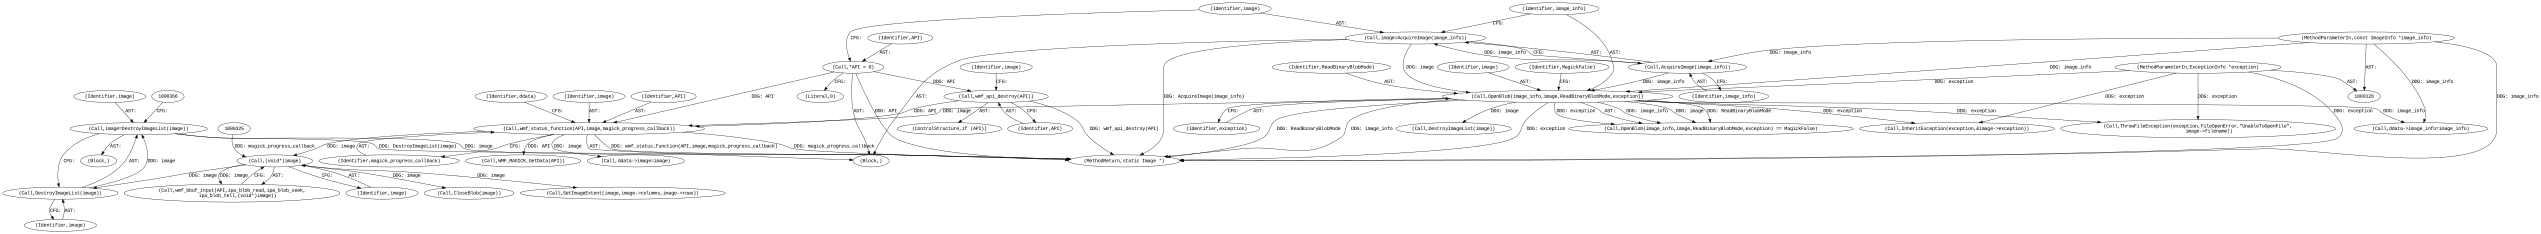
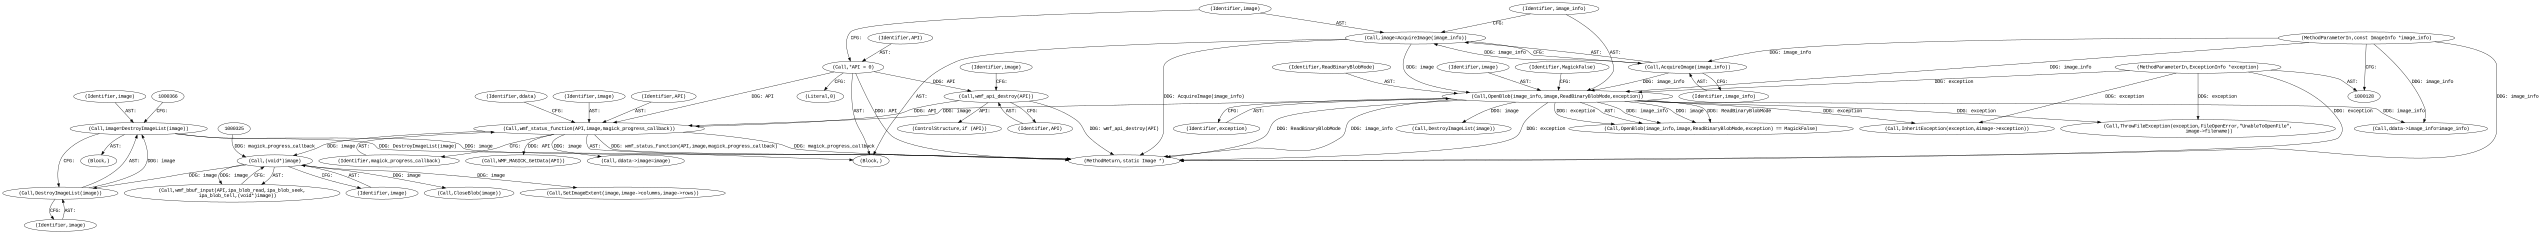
edge "(MethodParameterIn,const ImageInfo *image_info)" -> "1000128": label "AST: " -> "CFG: "
edge "(Call,wmf_api_destroy(API))" -> "(ControlStructure,if (API))": label "AST: " -> "API: "
